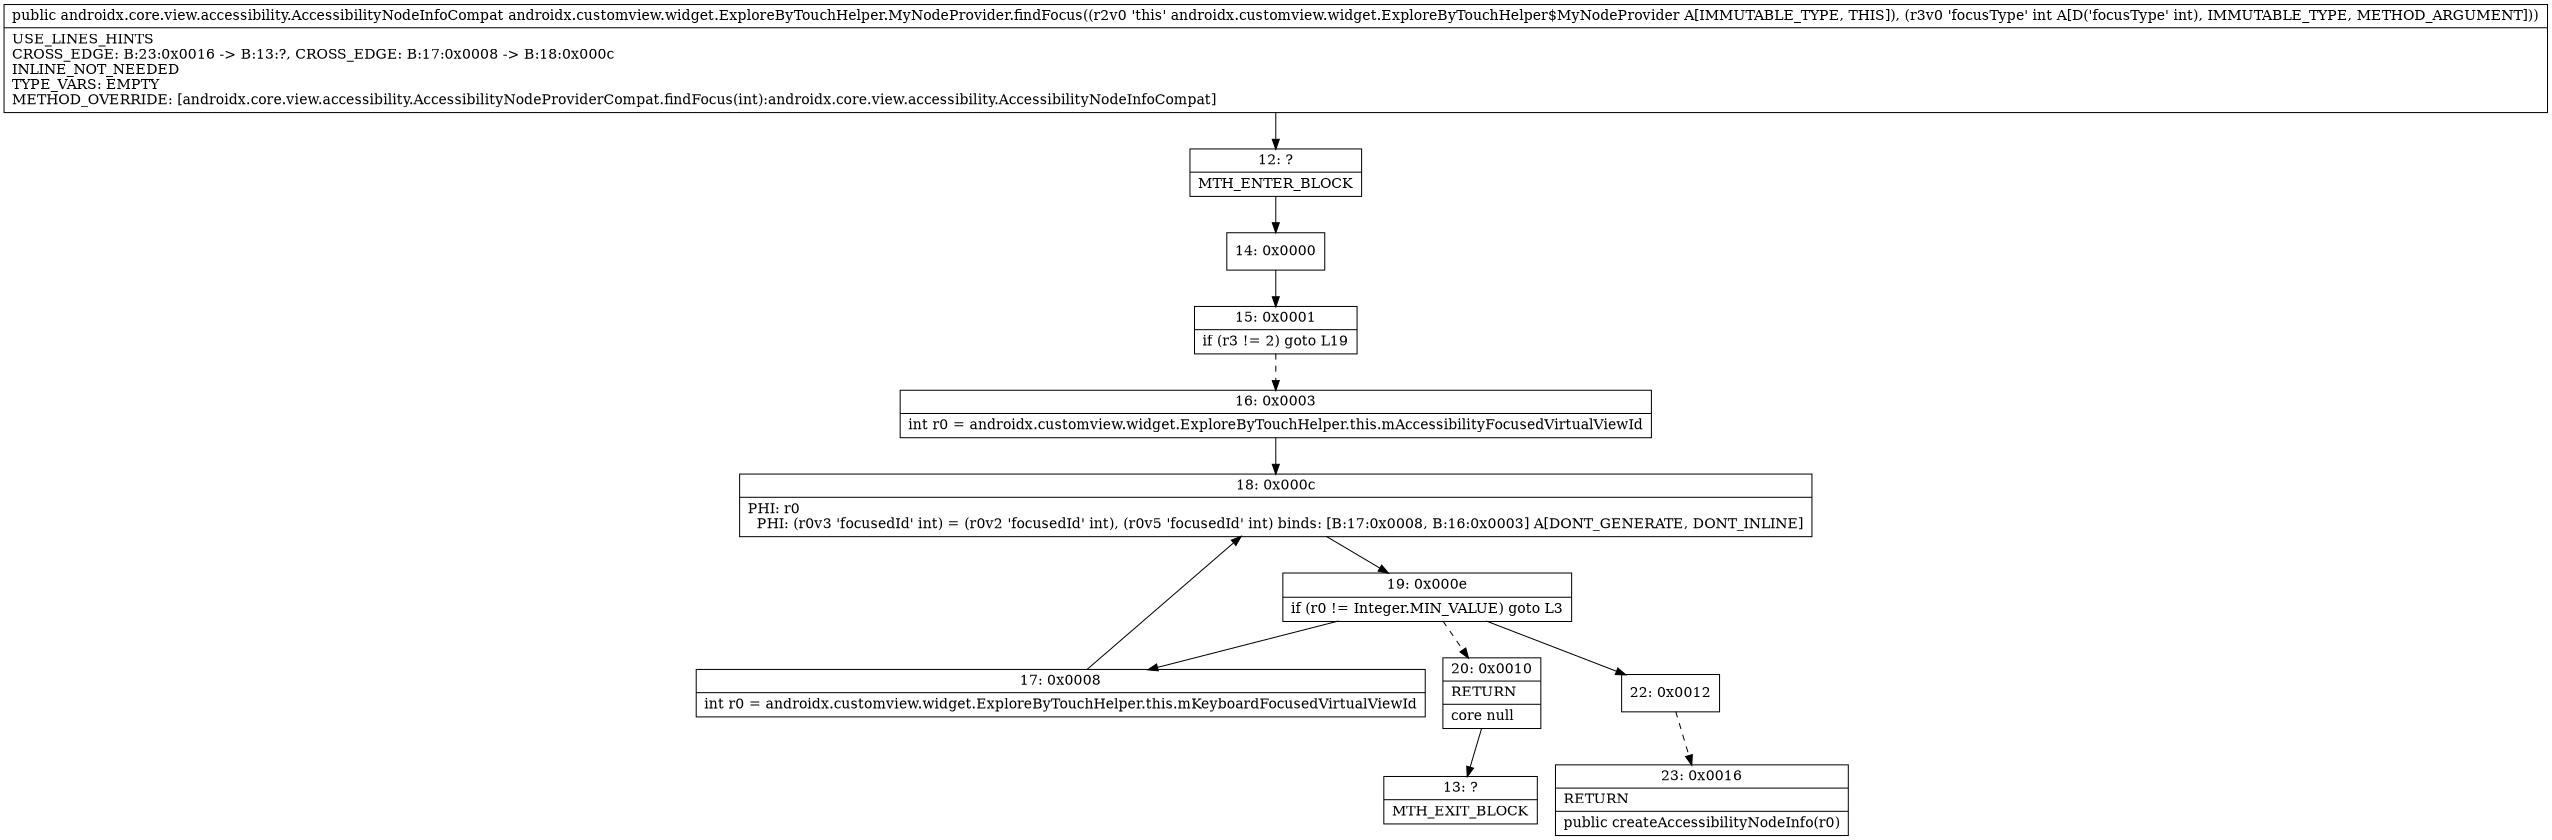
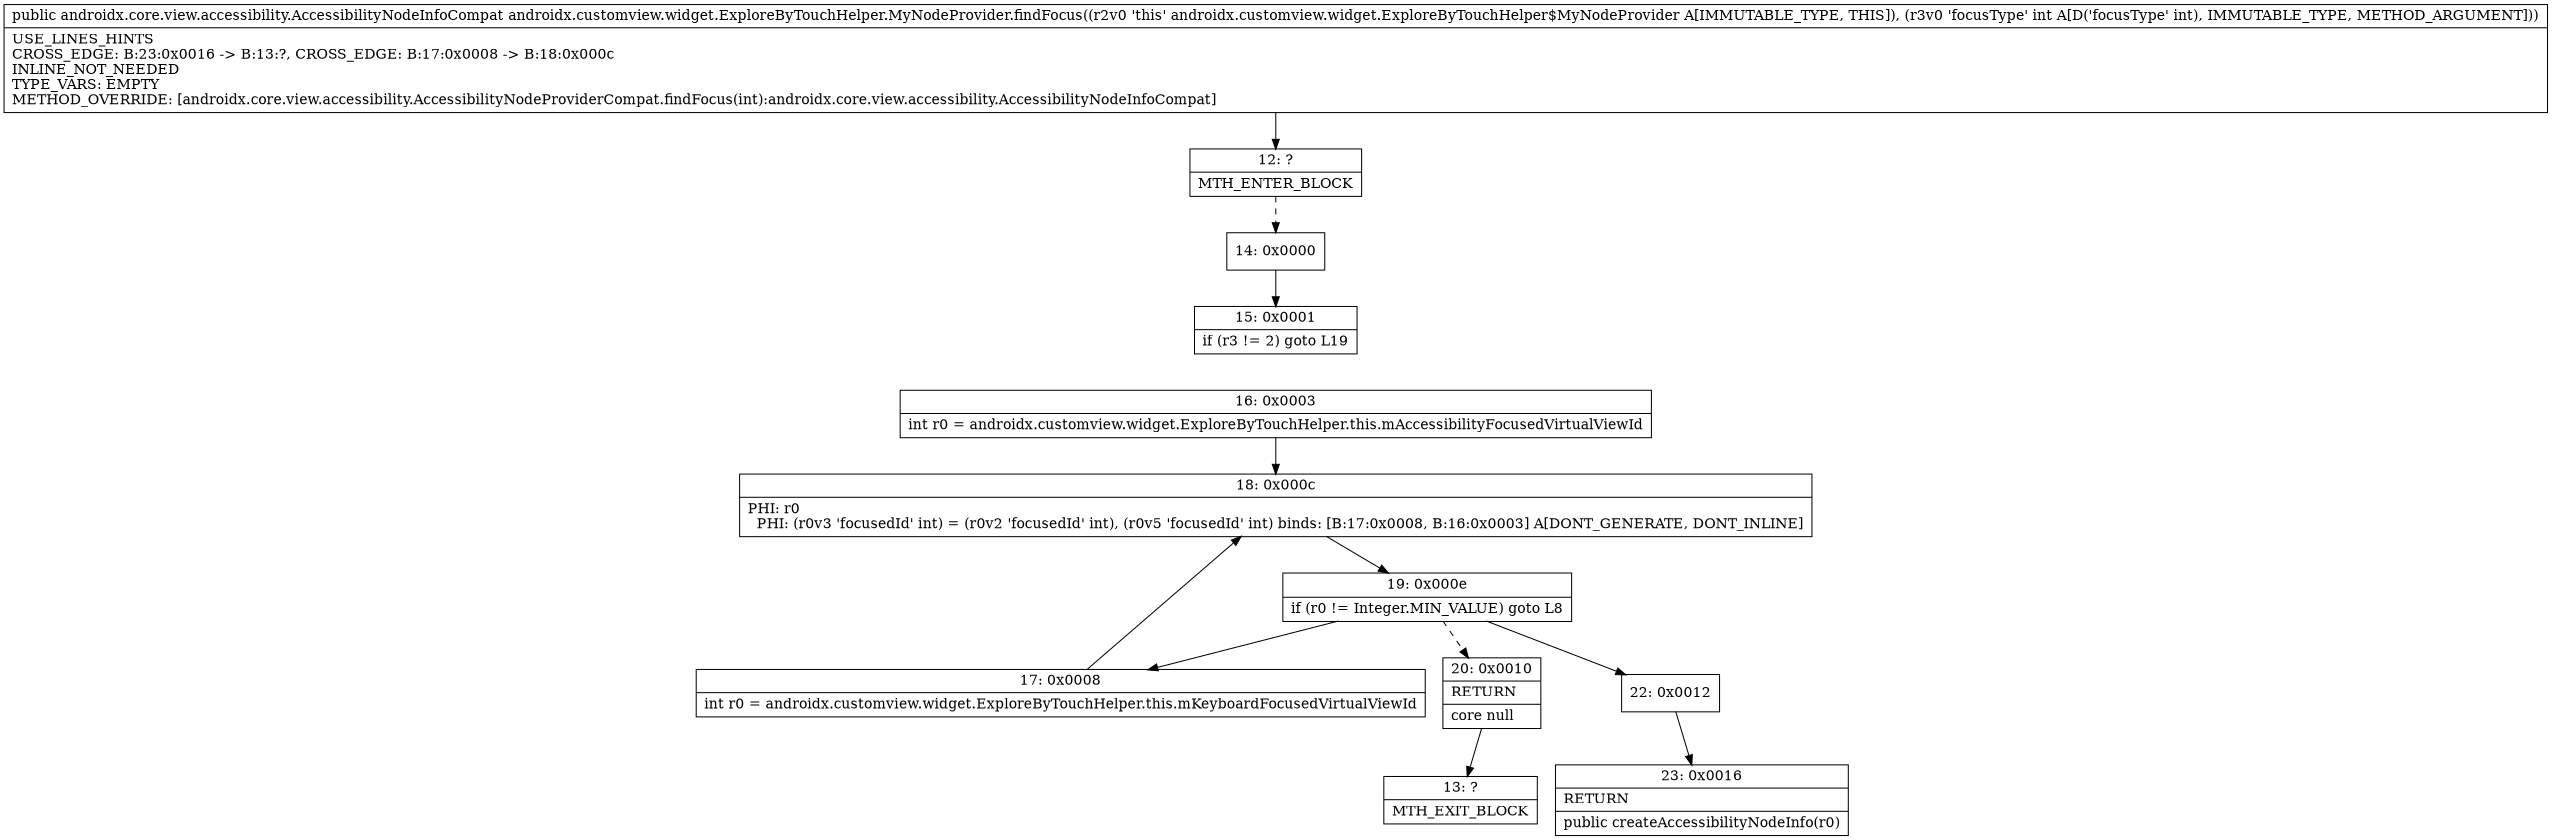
edge "12: ?" -> "14: 0x0000": style solid -> dashed
edge "15: 0x0001" -> "16: 0x0003": removed
node "19: 0x000e": text "if (r0 != Integer.MIN_VALUE) goto L3" -> "if (r0 != Integer.MIN_VALUE) goto L8"
edge "22: 0x0012" -> "23: 0x0016": style dashed -> solid
